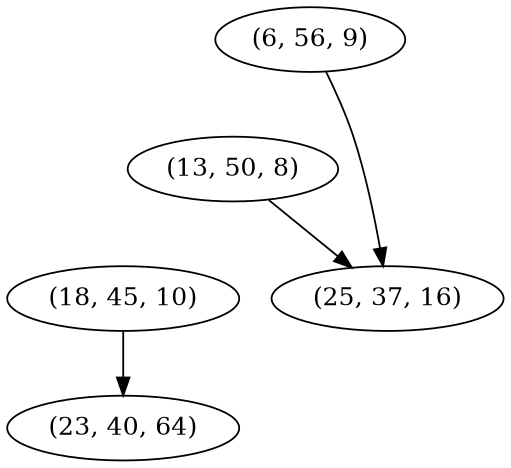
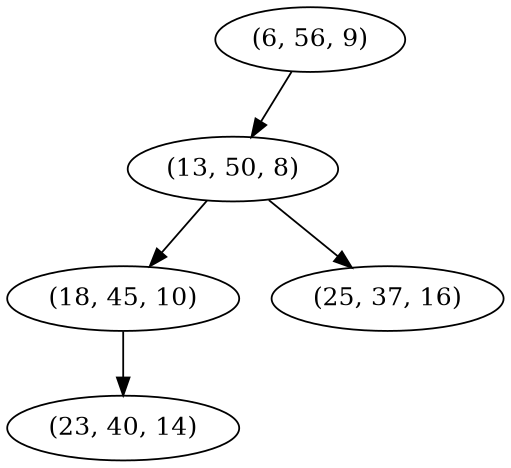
edge "(6, 56, 9)" -> "(25, 37, 16)": now "(6, 56, 9)" -> "(13, 50, 8)"
edge "(13, 50, 8)" -> "(18, 45, 10)": added
node "(23, 40, 64)": label "(23, 40, 64)" -> "(23, 40, 14)"
